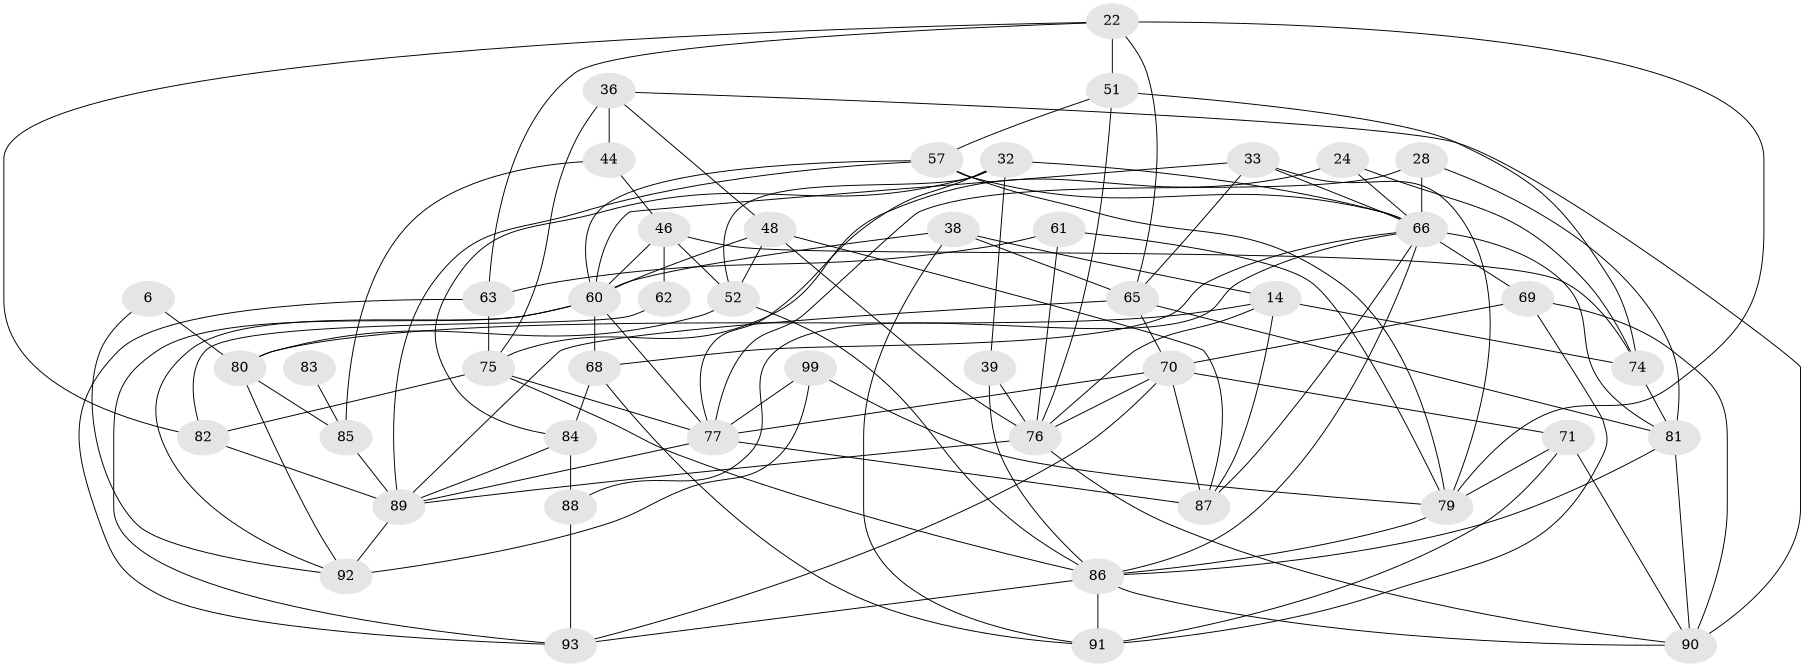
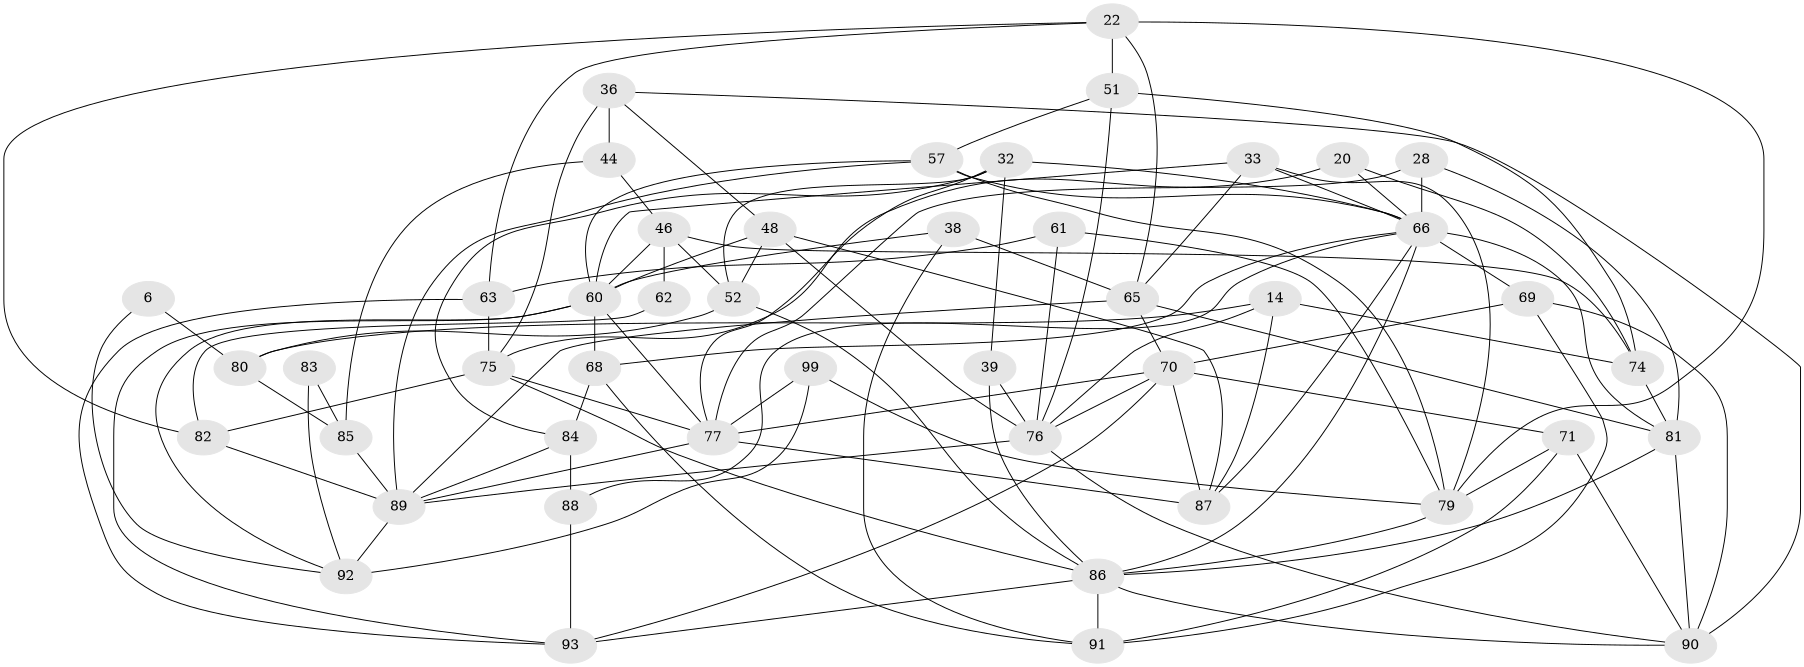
node "24": label "24" -> "20"
edge "38" -- "14": removed
edge "80" -- "92": now "83" -- "92"
